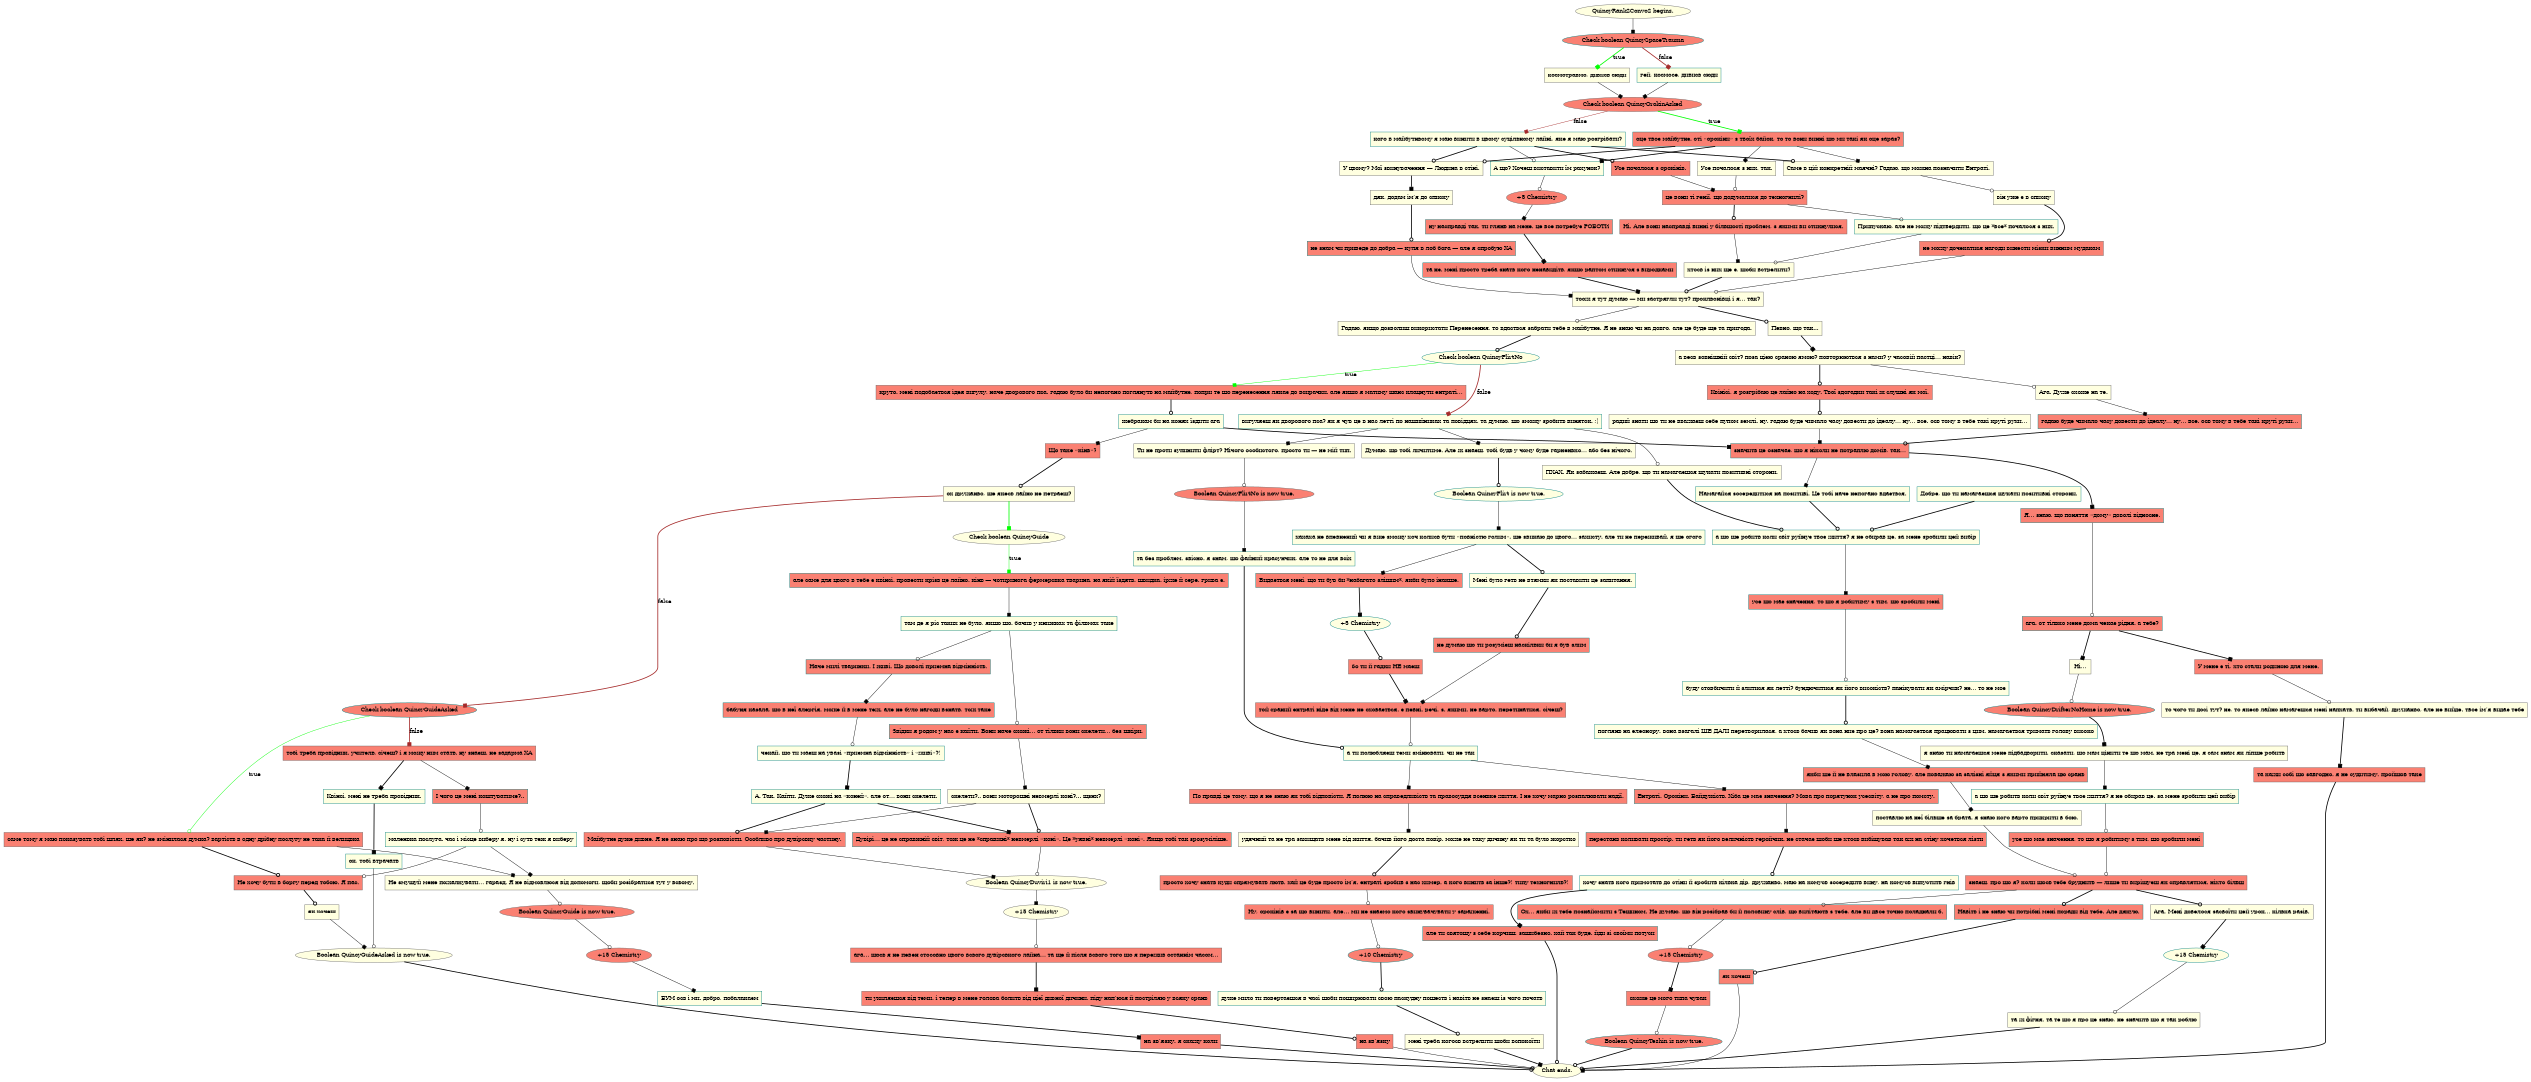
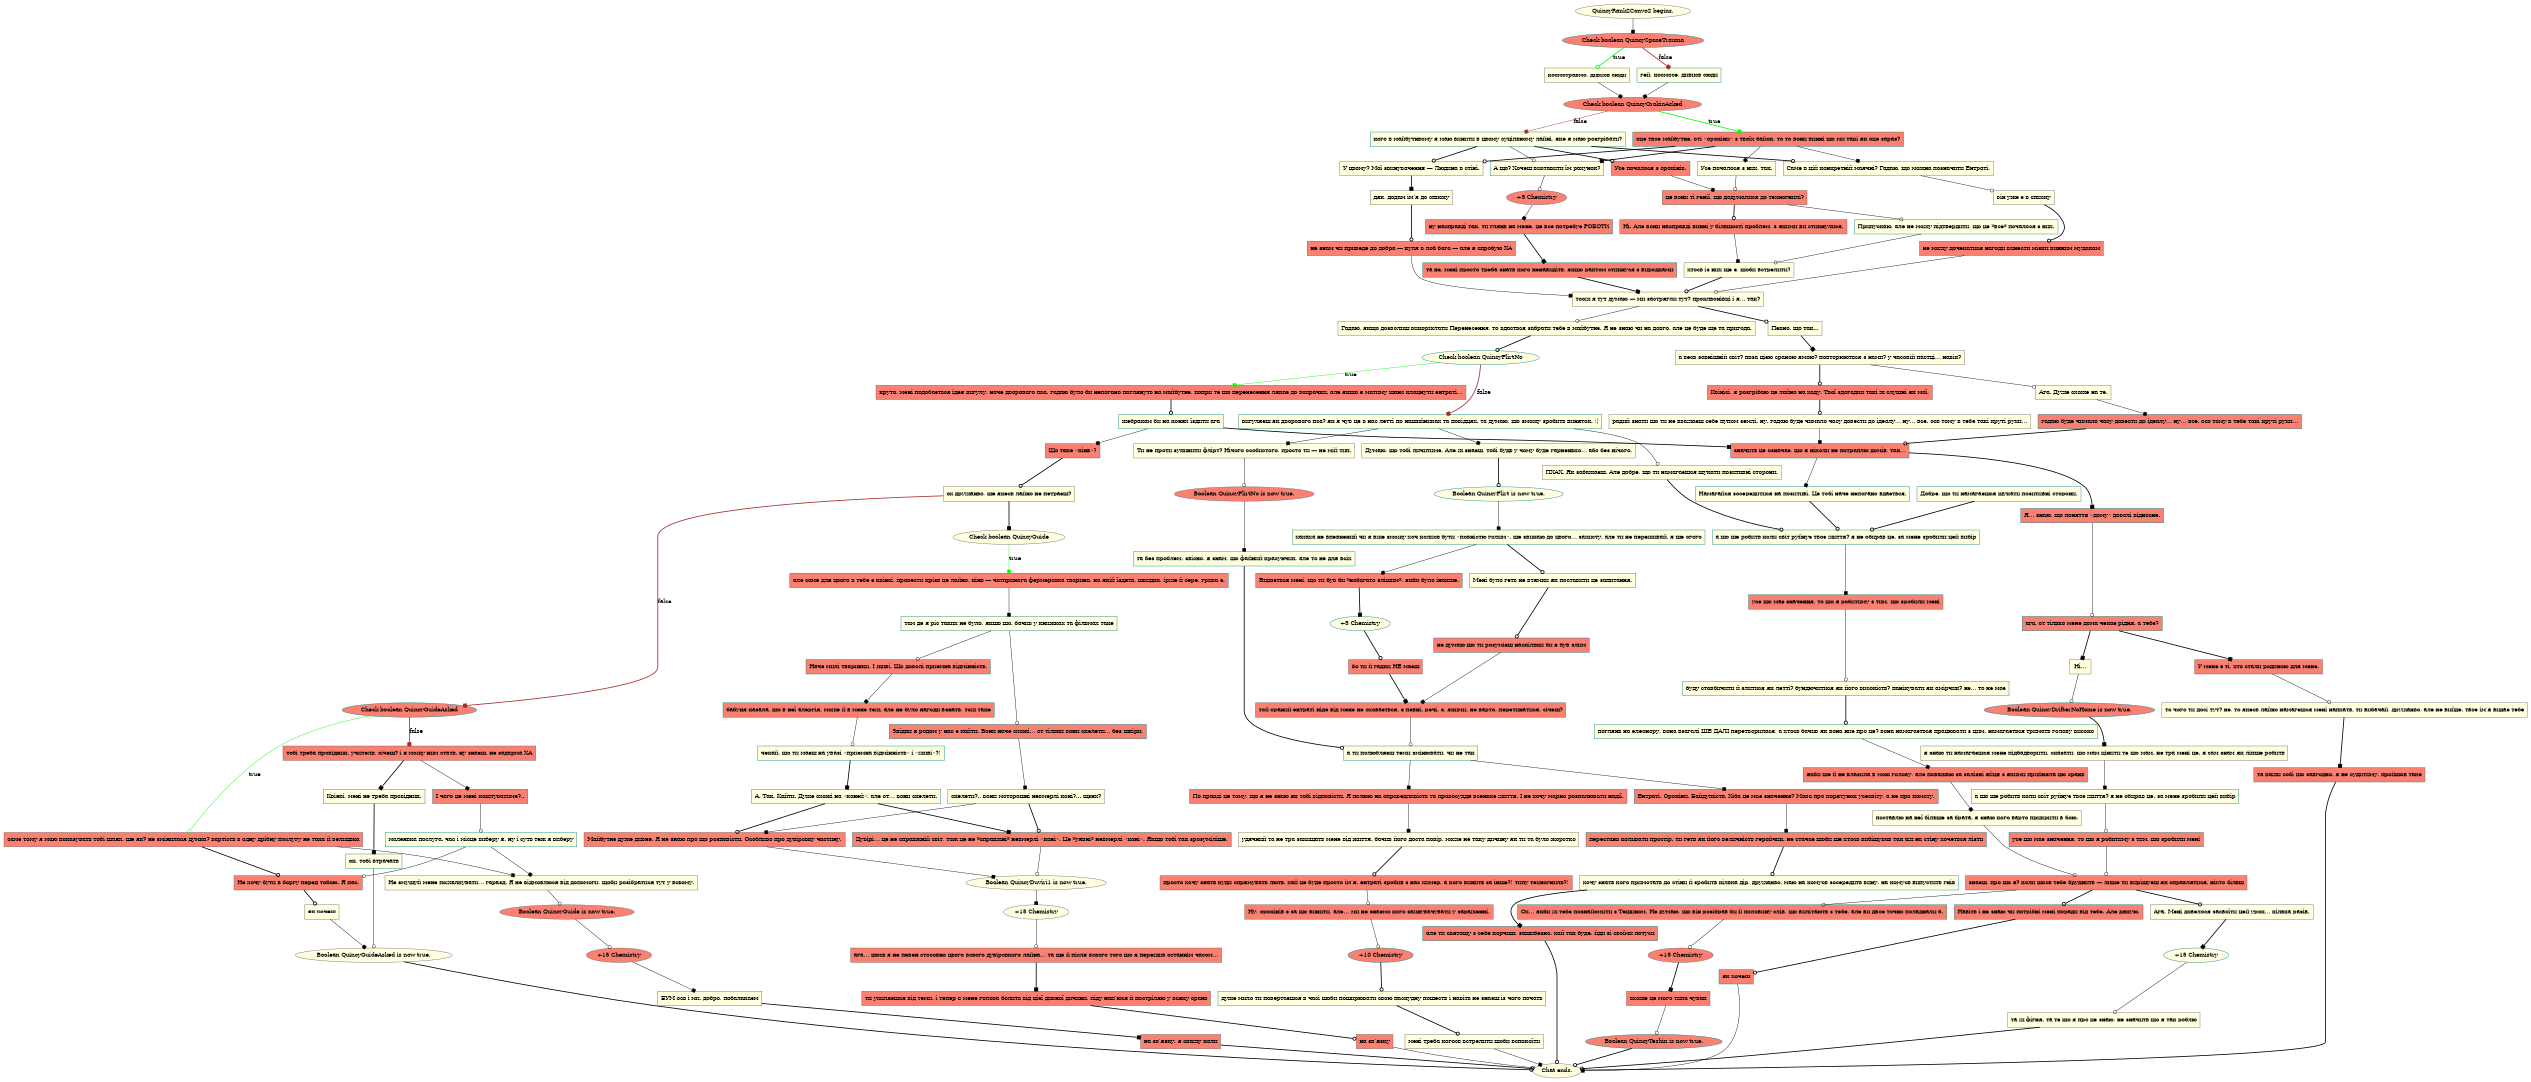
edge "Check boolean QuincySpaceTrauma" -> "космотравмо, дивись сюди": arrowhead box -> odot
edge "ох дружаньо, ше якесь лайно не петраєш?" -> "Check boolean QuincyGuide": color green -> black
edge "мені треба когось встрелити шоби вспокоїти" -> "Chat ends.": style bold -> solid
